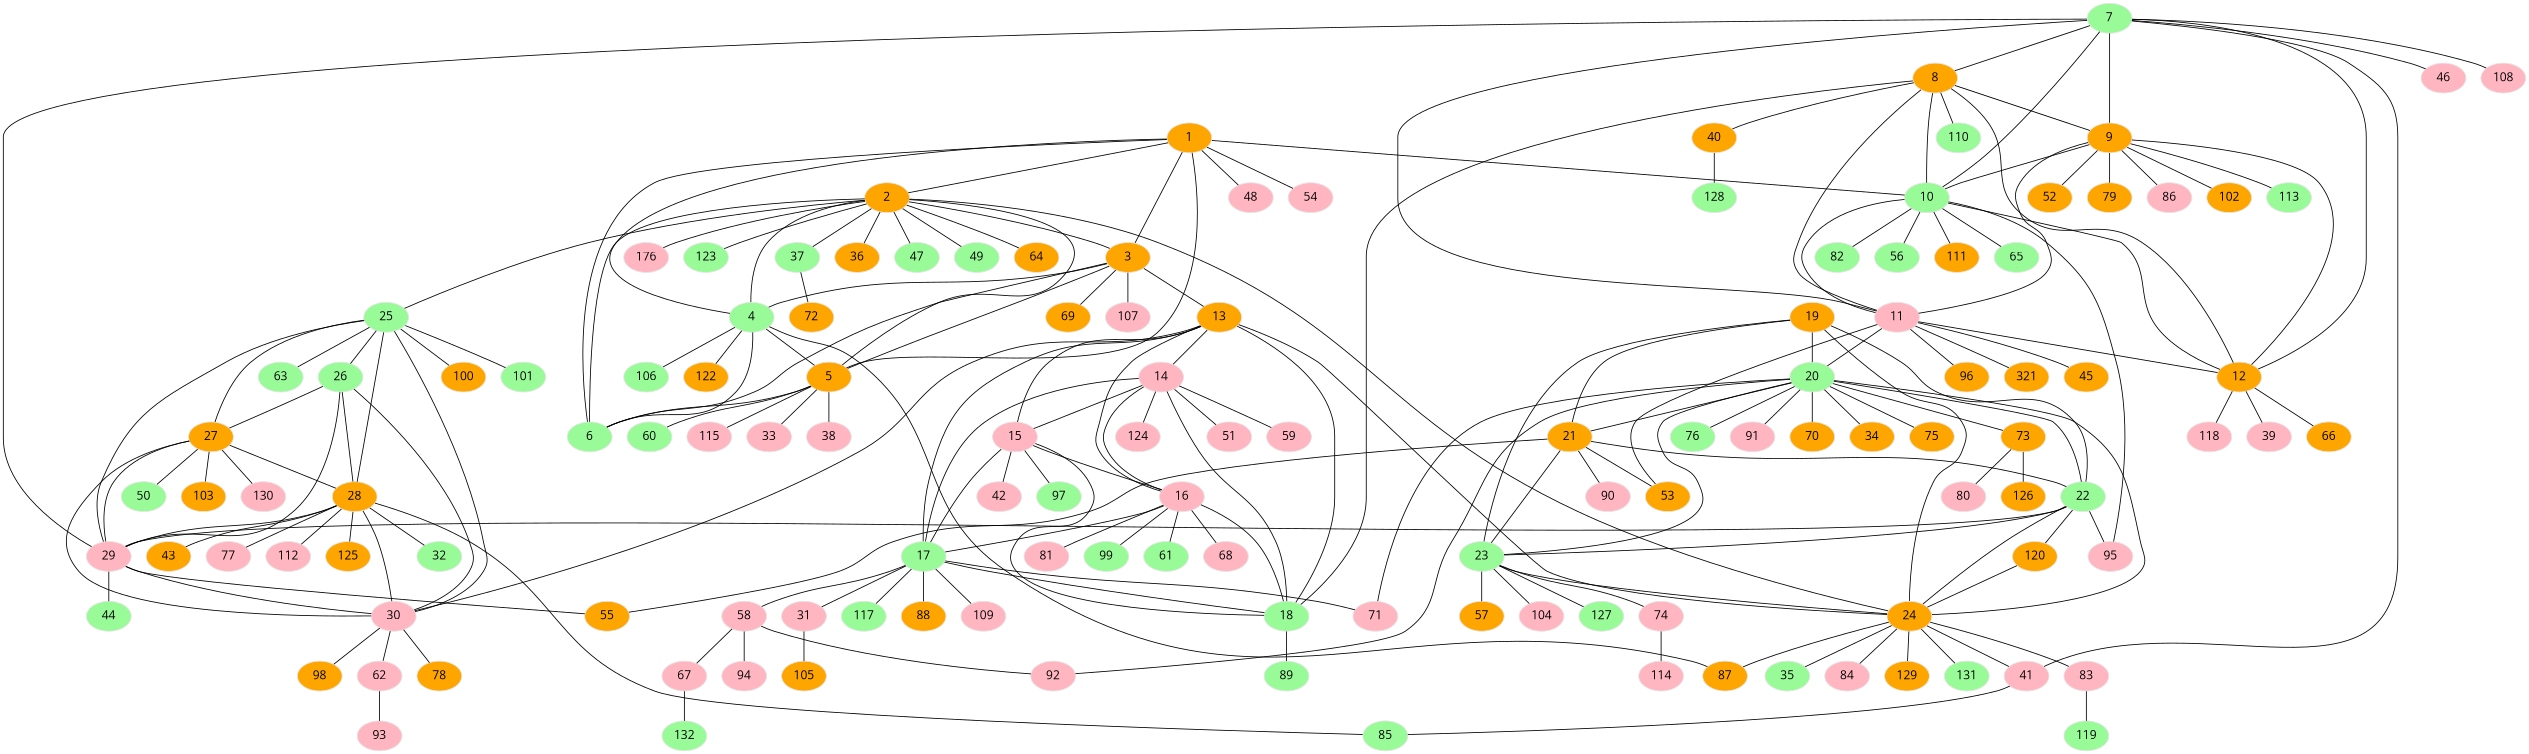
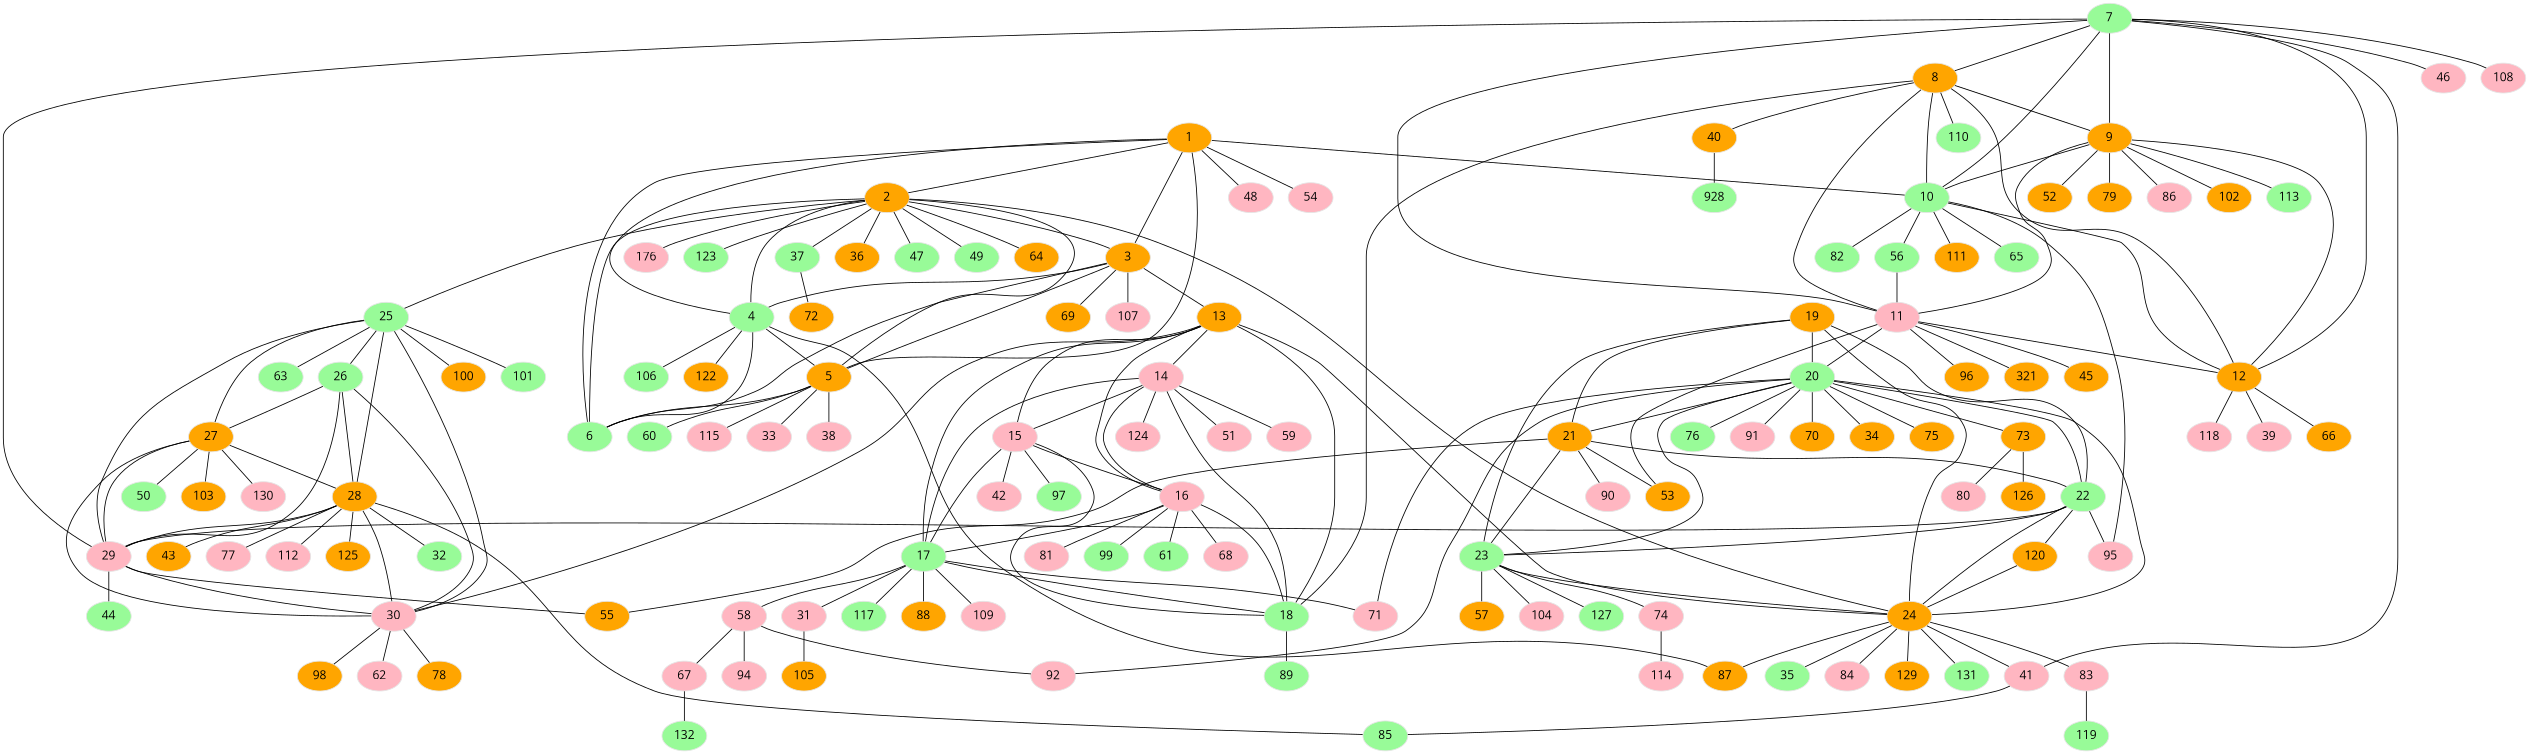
node "128": label "128" -> "928"
edge "10" -- "11": now "56" -- "11"
node "93": removed
